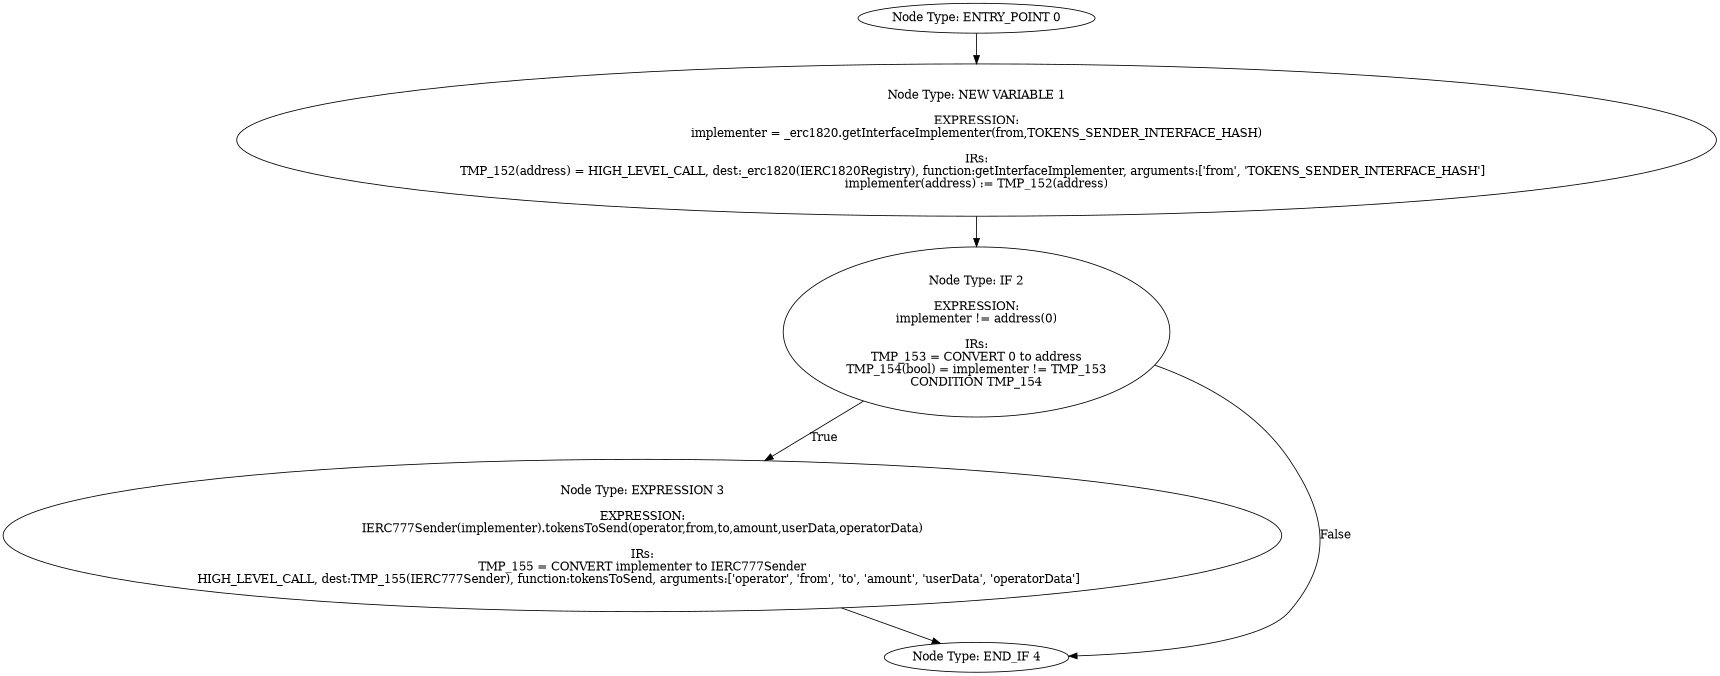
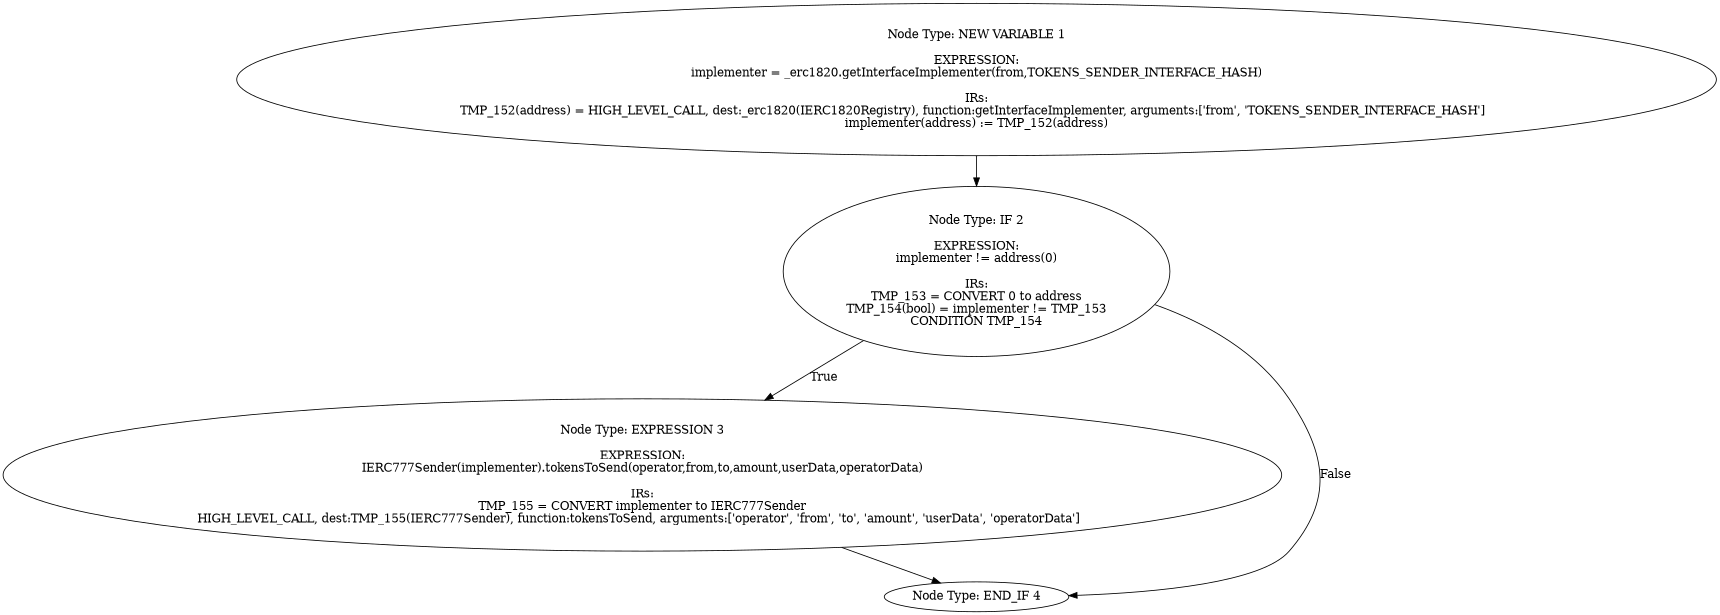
node "Node Type: ENTRY_POINT 0": removed
